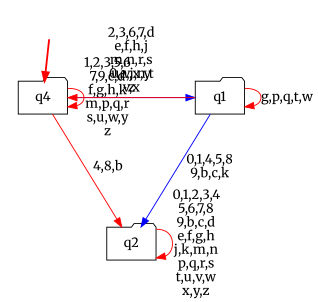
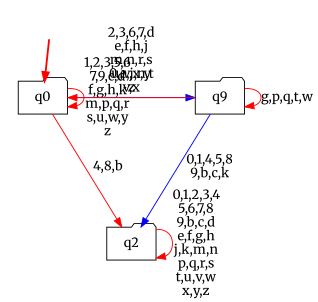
node "q4": label "q4" -> "q0"
node "q1": label "q1" -> "q9"
